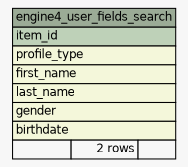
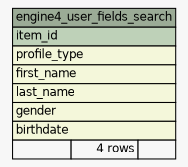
node "engine4_user_fields_search": text "2 rows" -> "4 rows"
